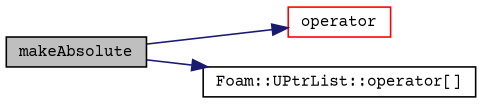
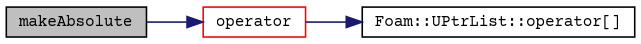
edge "makeAbsolute" -> "Foam::UPtrList::operator[]": now "operator" -> "Foam::UPtrList::operator[]"
